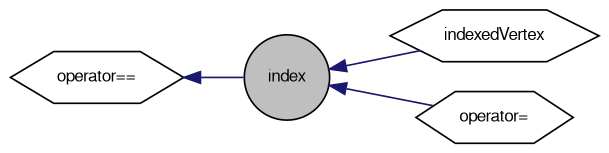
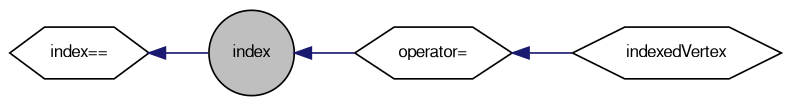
edge "indexedVertex" -> "index": now "indexedVertex" -> "operator="
node "operator==": label "operator==" -> "index=="
